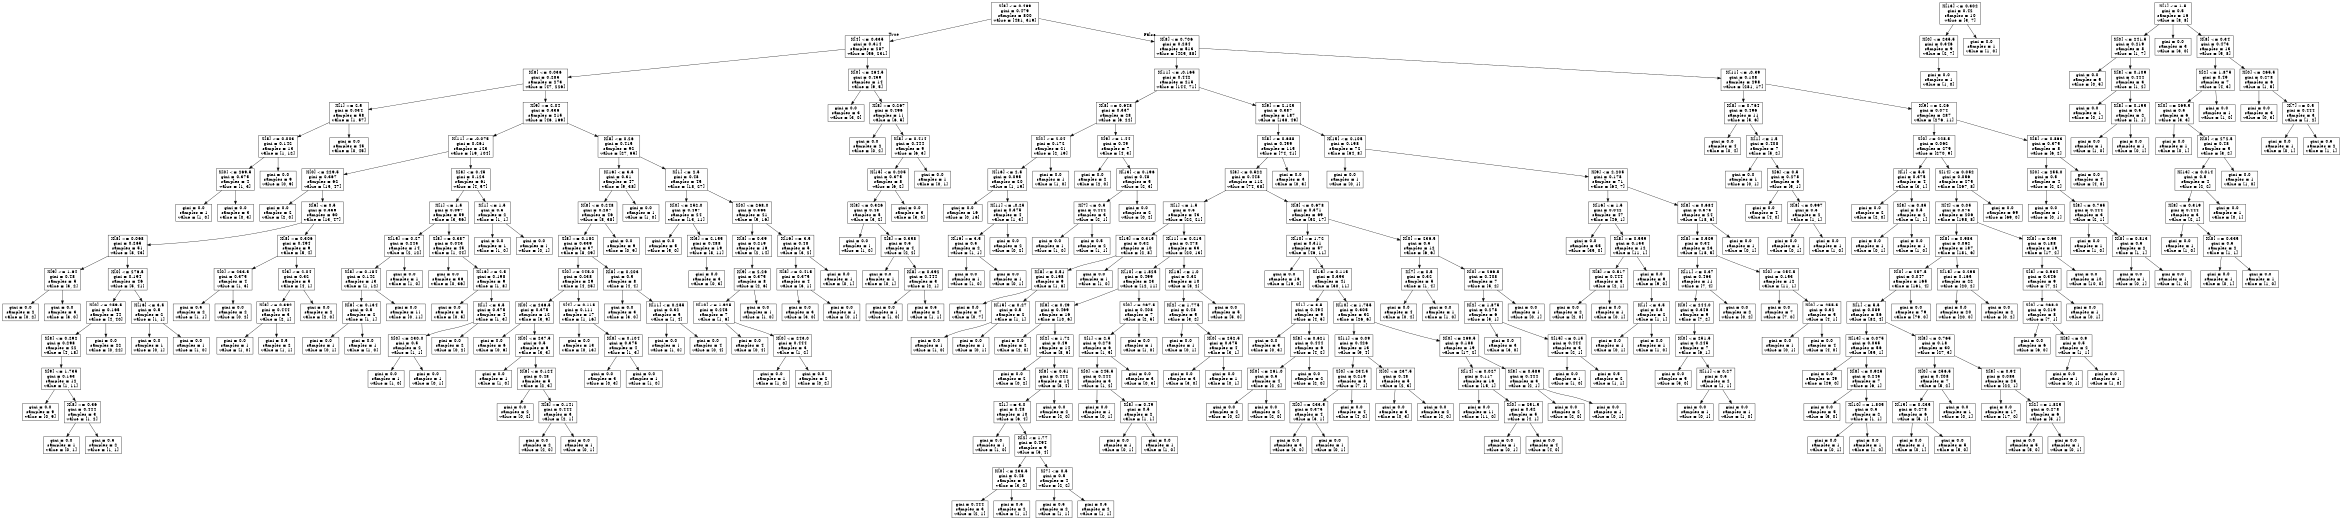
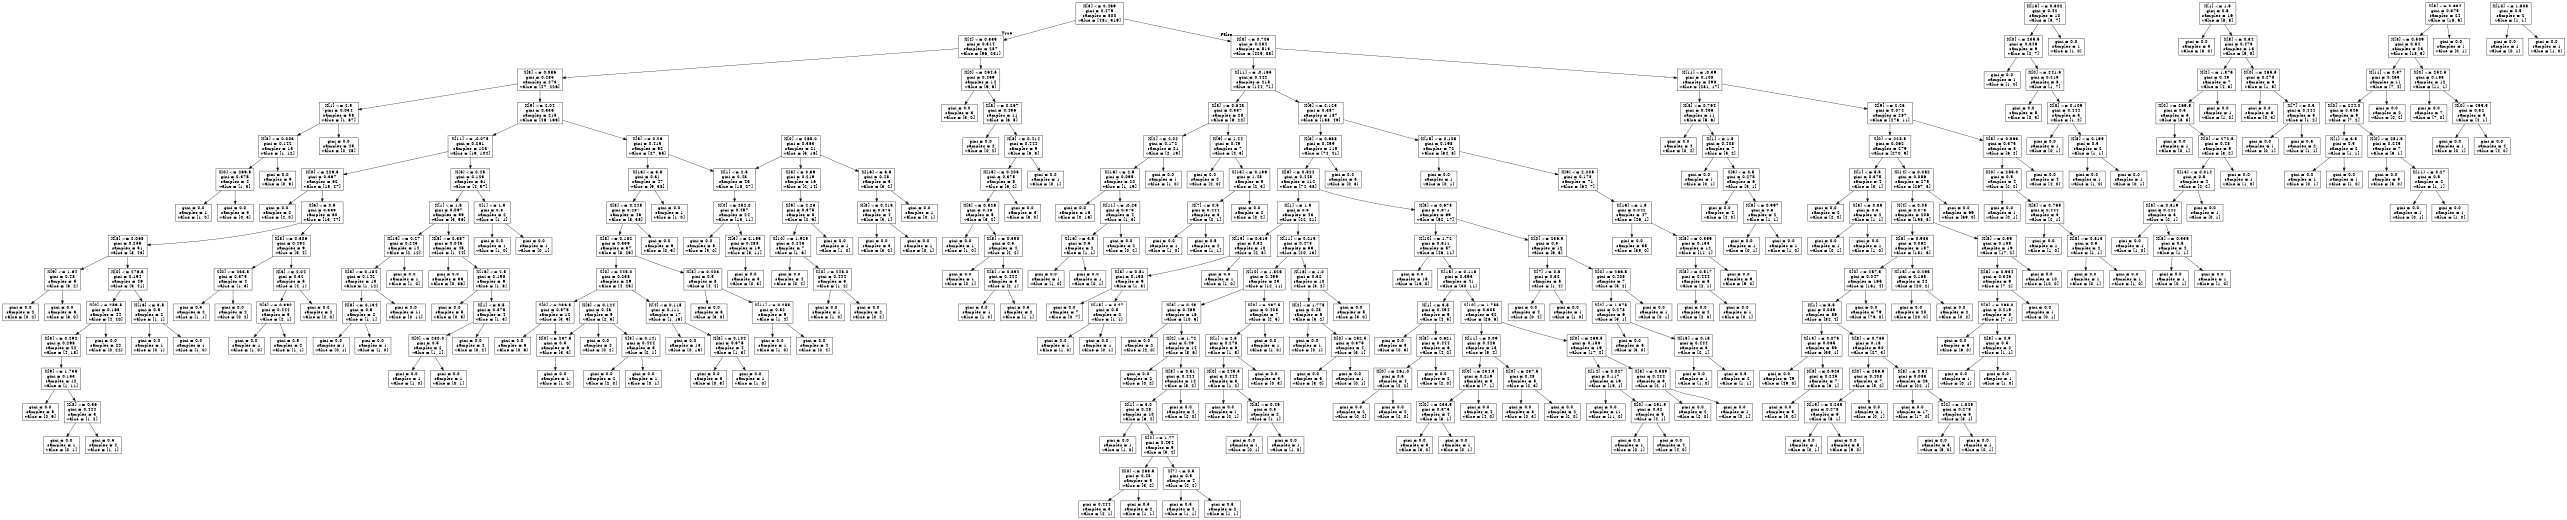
edge "X[1] <= 1.5 gini = 0.5 samples = 16 value = [8, 8]" -> "X[0] <= 241.5 gini = 0.219 samples = 8 value = [1, 7]": now "X[0] <= 235.5 gini = 0.346 samples = 9 value = [2, 7]" -> "X[0] <= 241.5 gini = 0.219 samples = 8 value = [1, 7]"
node "X[13] <= 0.196 gini = 0.48 samples = 5 value = [2, 3]": label "X[13] <= 0.196 gini = 0.48 samples = 5 value = [2, 3]" -> "X[13] <= 0.196 gini = 1.48 samples = 5 value = [2, 3]"
edge "X[1] <= 2.5 gini = 0.48 samples = 45 value = [18, 27]" -> "X[0] <= 268.0 gini = 0.363 samples = 21 value = [5, 16]": reversed
edge "X[9] <= 2.205 gini = 0.178 samples = 71 value = [64, 7]" -> "X[8] <= 0.684 gini = 0.375 samples = 24 value = [18, 6]": removed
edge "gini = 0.0 samples = 9 value = [9, 0]" -> "X[1] <= 3.5 gini = 0.5 samples = 2 value = [1, 1]": now "X[0] <= 244.0 gini = 0.346 samples = 9 value = [7, 2]" -> "X[1] <= 3.5 gini = 0.5 samples = 2 value = [1, 1]"
edge "X[0] <= 237.5 gini = 0.5 samples = 6 value = [3, 3]" -> "X[8] <= 0.124 gini = 0.48 samples = 5 value = [2, 3]": reversed
edge "X[8] <= 0.925 gini = 0.245 samples = 7 value = [6, 1]" -> "X[10] <= 1.805 gini = 0.5 samples = 2 value = [1, 1]": removed
